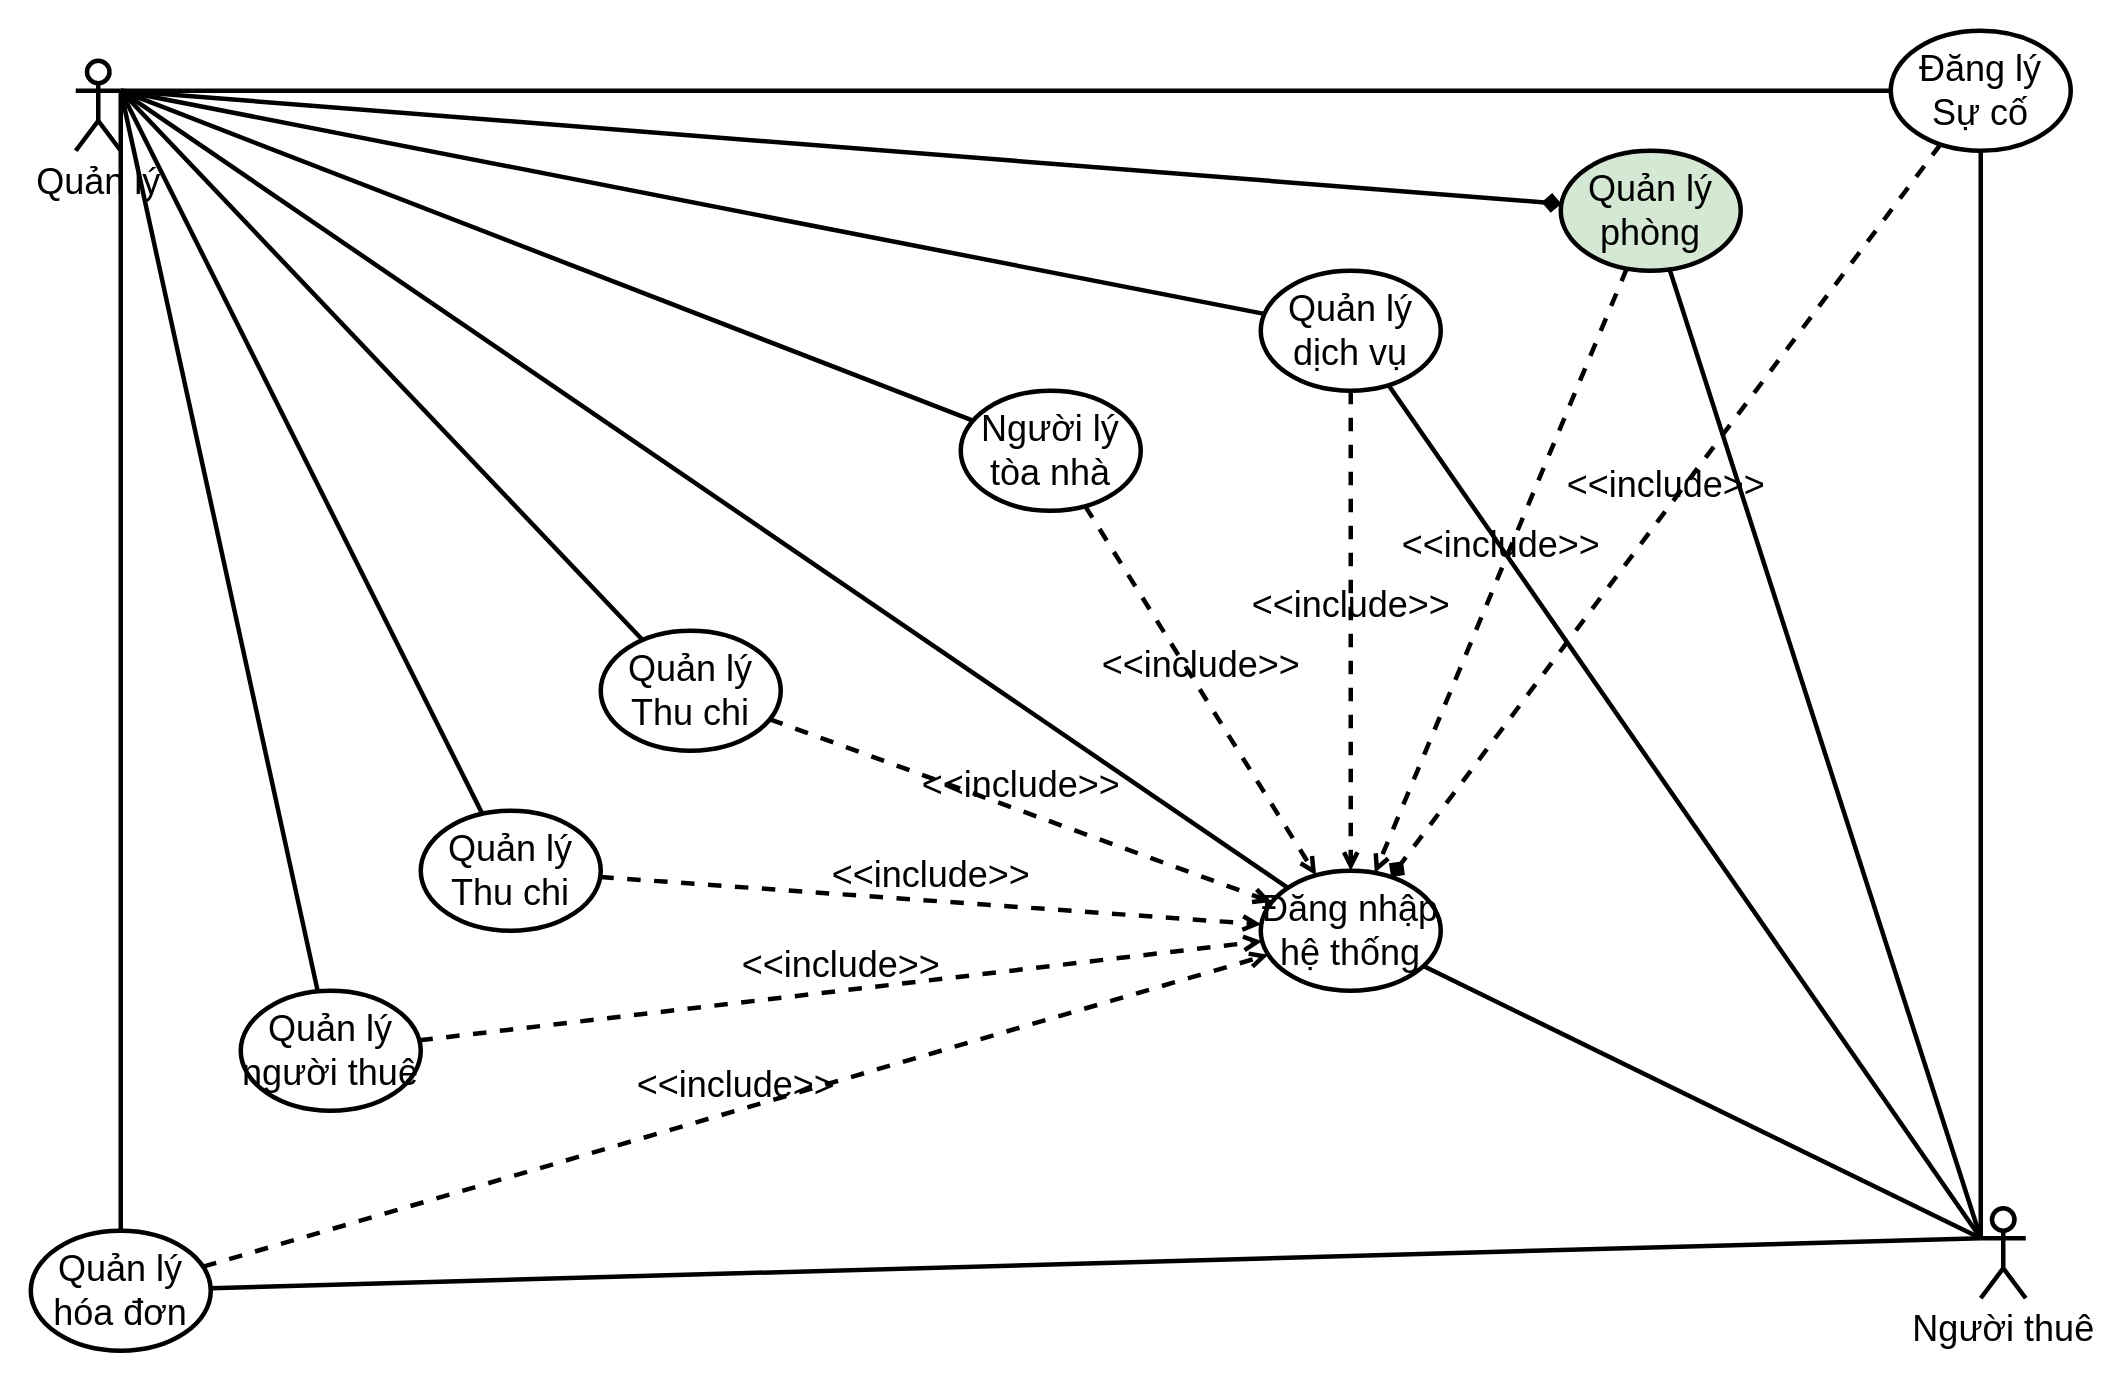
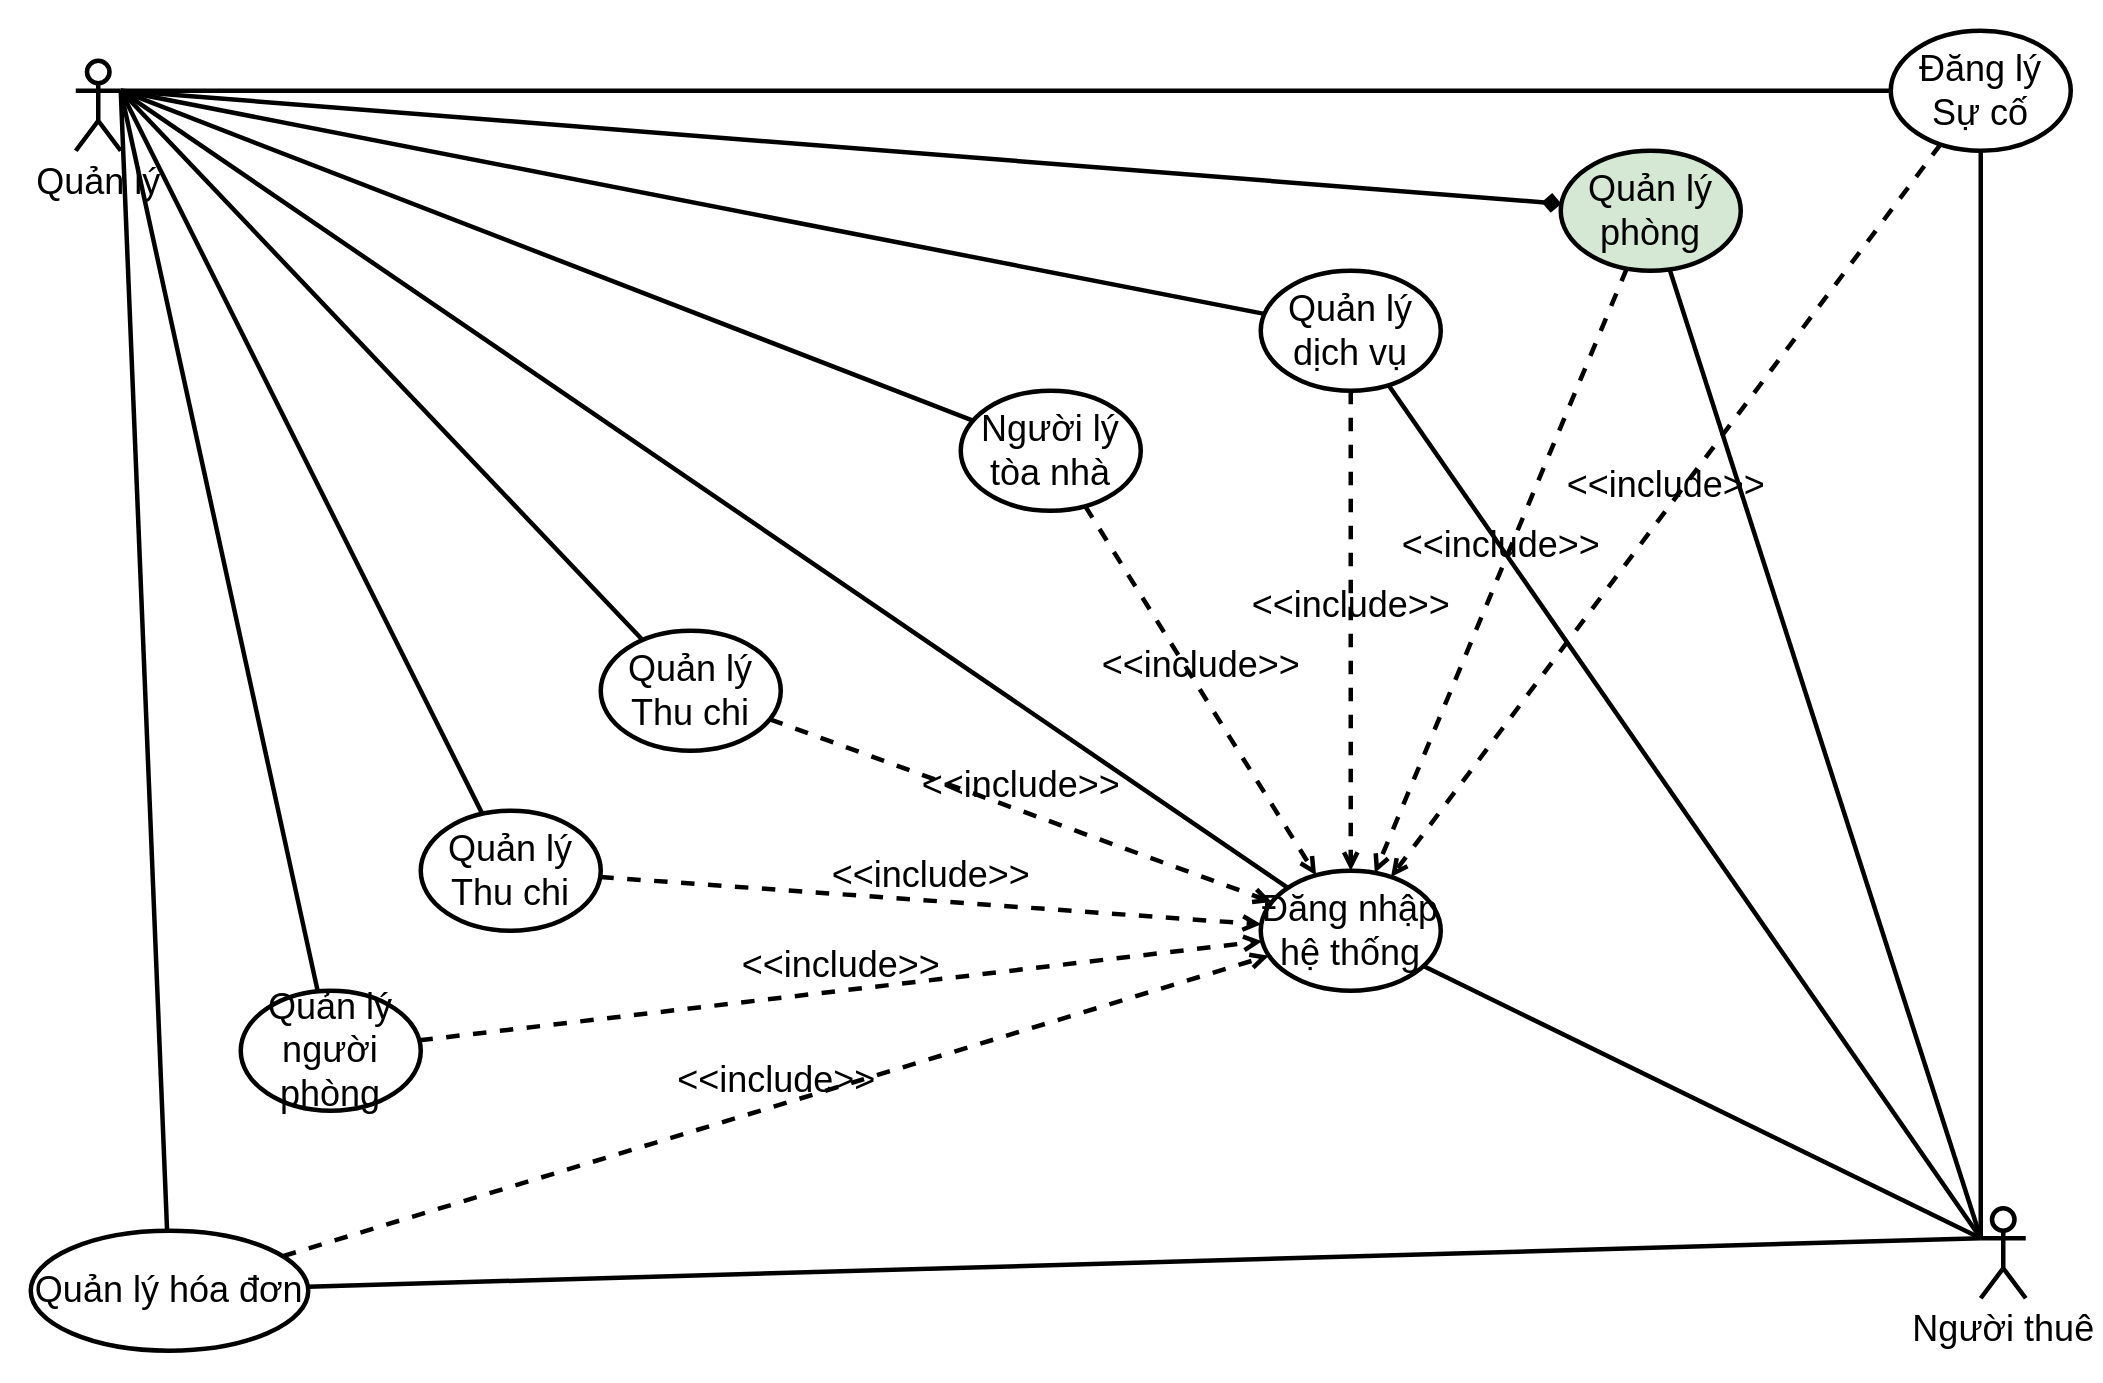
edge "Đăng lý Sự cố" -> "Đăng nhập hệ thống": arrowhead diamond -> open
node "Quản lý người thuê": label "Quản lý người thuê" -> "Quản lý người phòng"
node "Quản lý hóa đơn": size 180x120 -> 278x120
